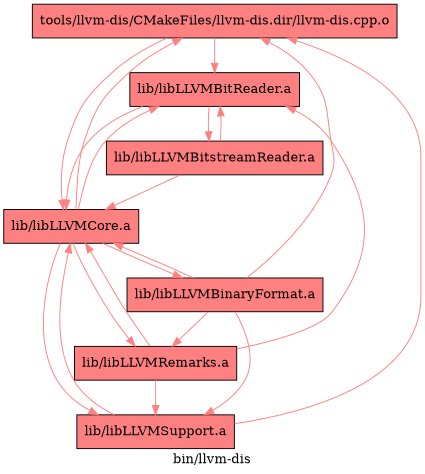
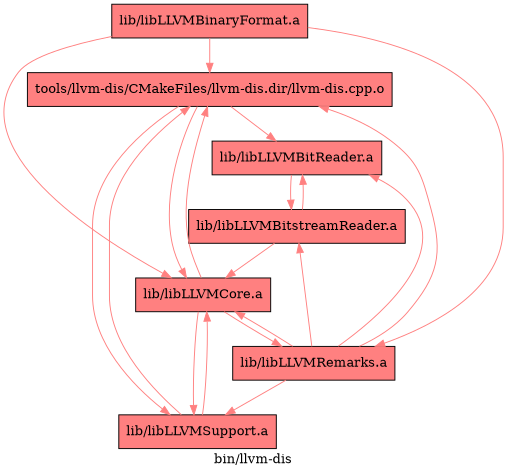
edge "lib/libLLVMBitReader.a" -> "lib/libLLVMCore.a": removed
edge "lib/libLLVMCore.a" -> "lib/libLLVMBitReader.a": removed
edge "lib/libLLVMRemarks.a" -> "tools/llvm-dis/CMakeFiles/llvm-dis.dir/llvm-dis.cpp.o": added
edge "lib/libLLVMCore.a" -> "lib/libLLVMBinaryFormat.a": removed
edge "lib/libLLVMRemarks.a" -> "lib/libLLVMBitstreamReader.a": added
edge "lib/libLLVMBinaryFormat.a" -> "lib/libLLVMSupport.a": now "tools/llvm-dis/CMakeFiles/llvm-dis.dir/llvm-dis.cpp.o" -> "lib/libLLVMSupport.a"
